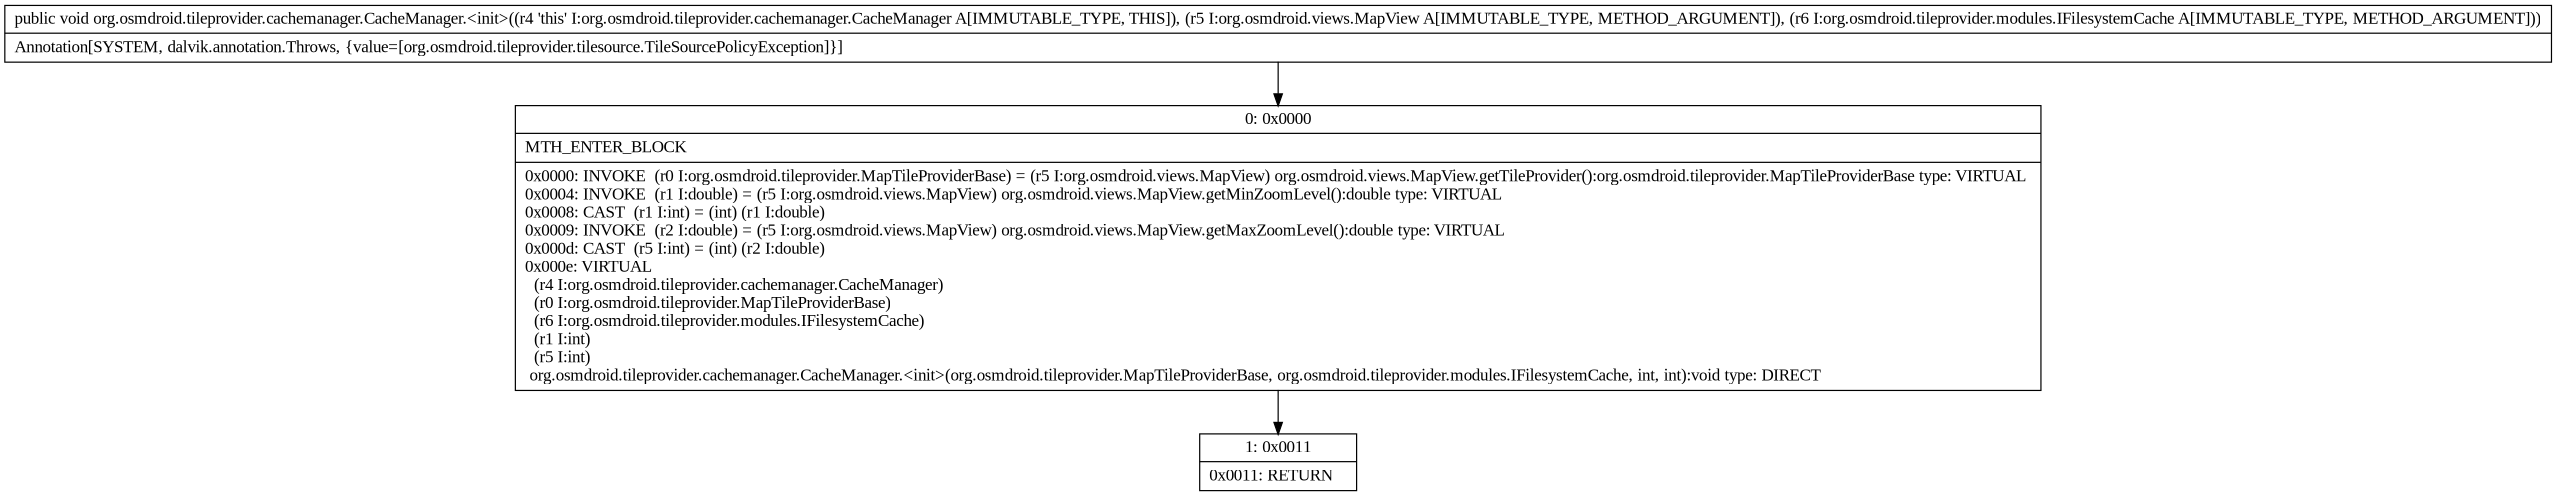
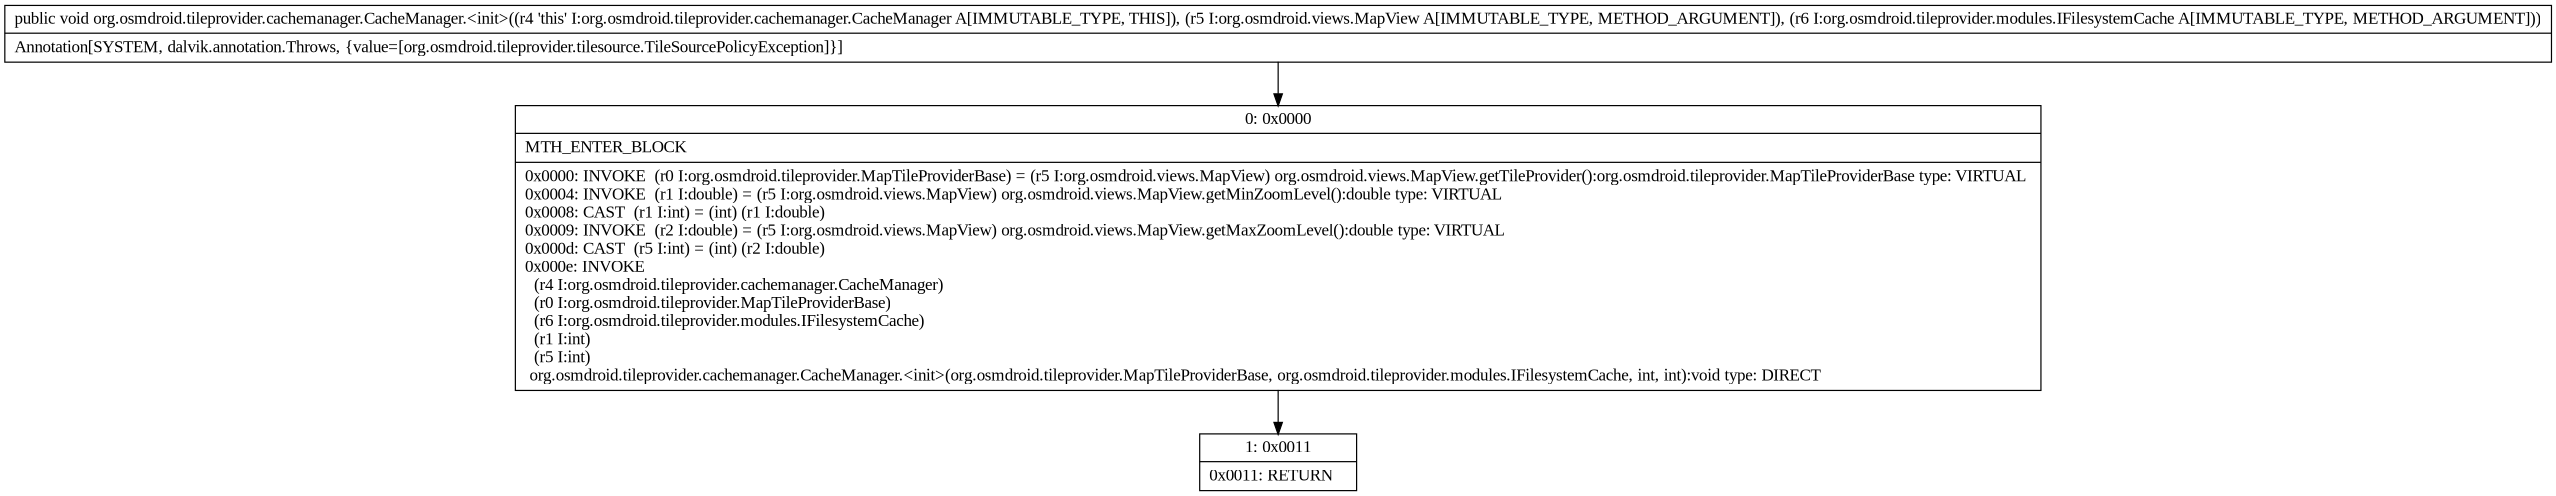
node "0: 0x0000": text "0x000e: VIRTUAL" -> "0x000e: INVOKE"
